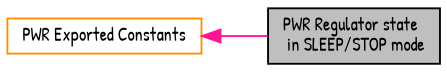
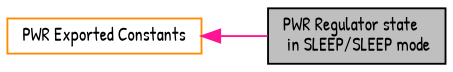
node "PWR Regulator state in SLEEP/STOP mode": label "PWR Regulator state in SLEEP/STOP mode" -> "PWR Regulator state in SLEEP/SLEEP mode"
